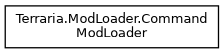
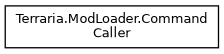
node "Terraria.ModLoader.Command ModLoader": label "Terraria.ModLoader.Command ModLoader" -> "Terraria.ModLoader.Command Caller"
